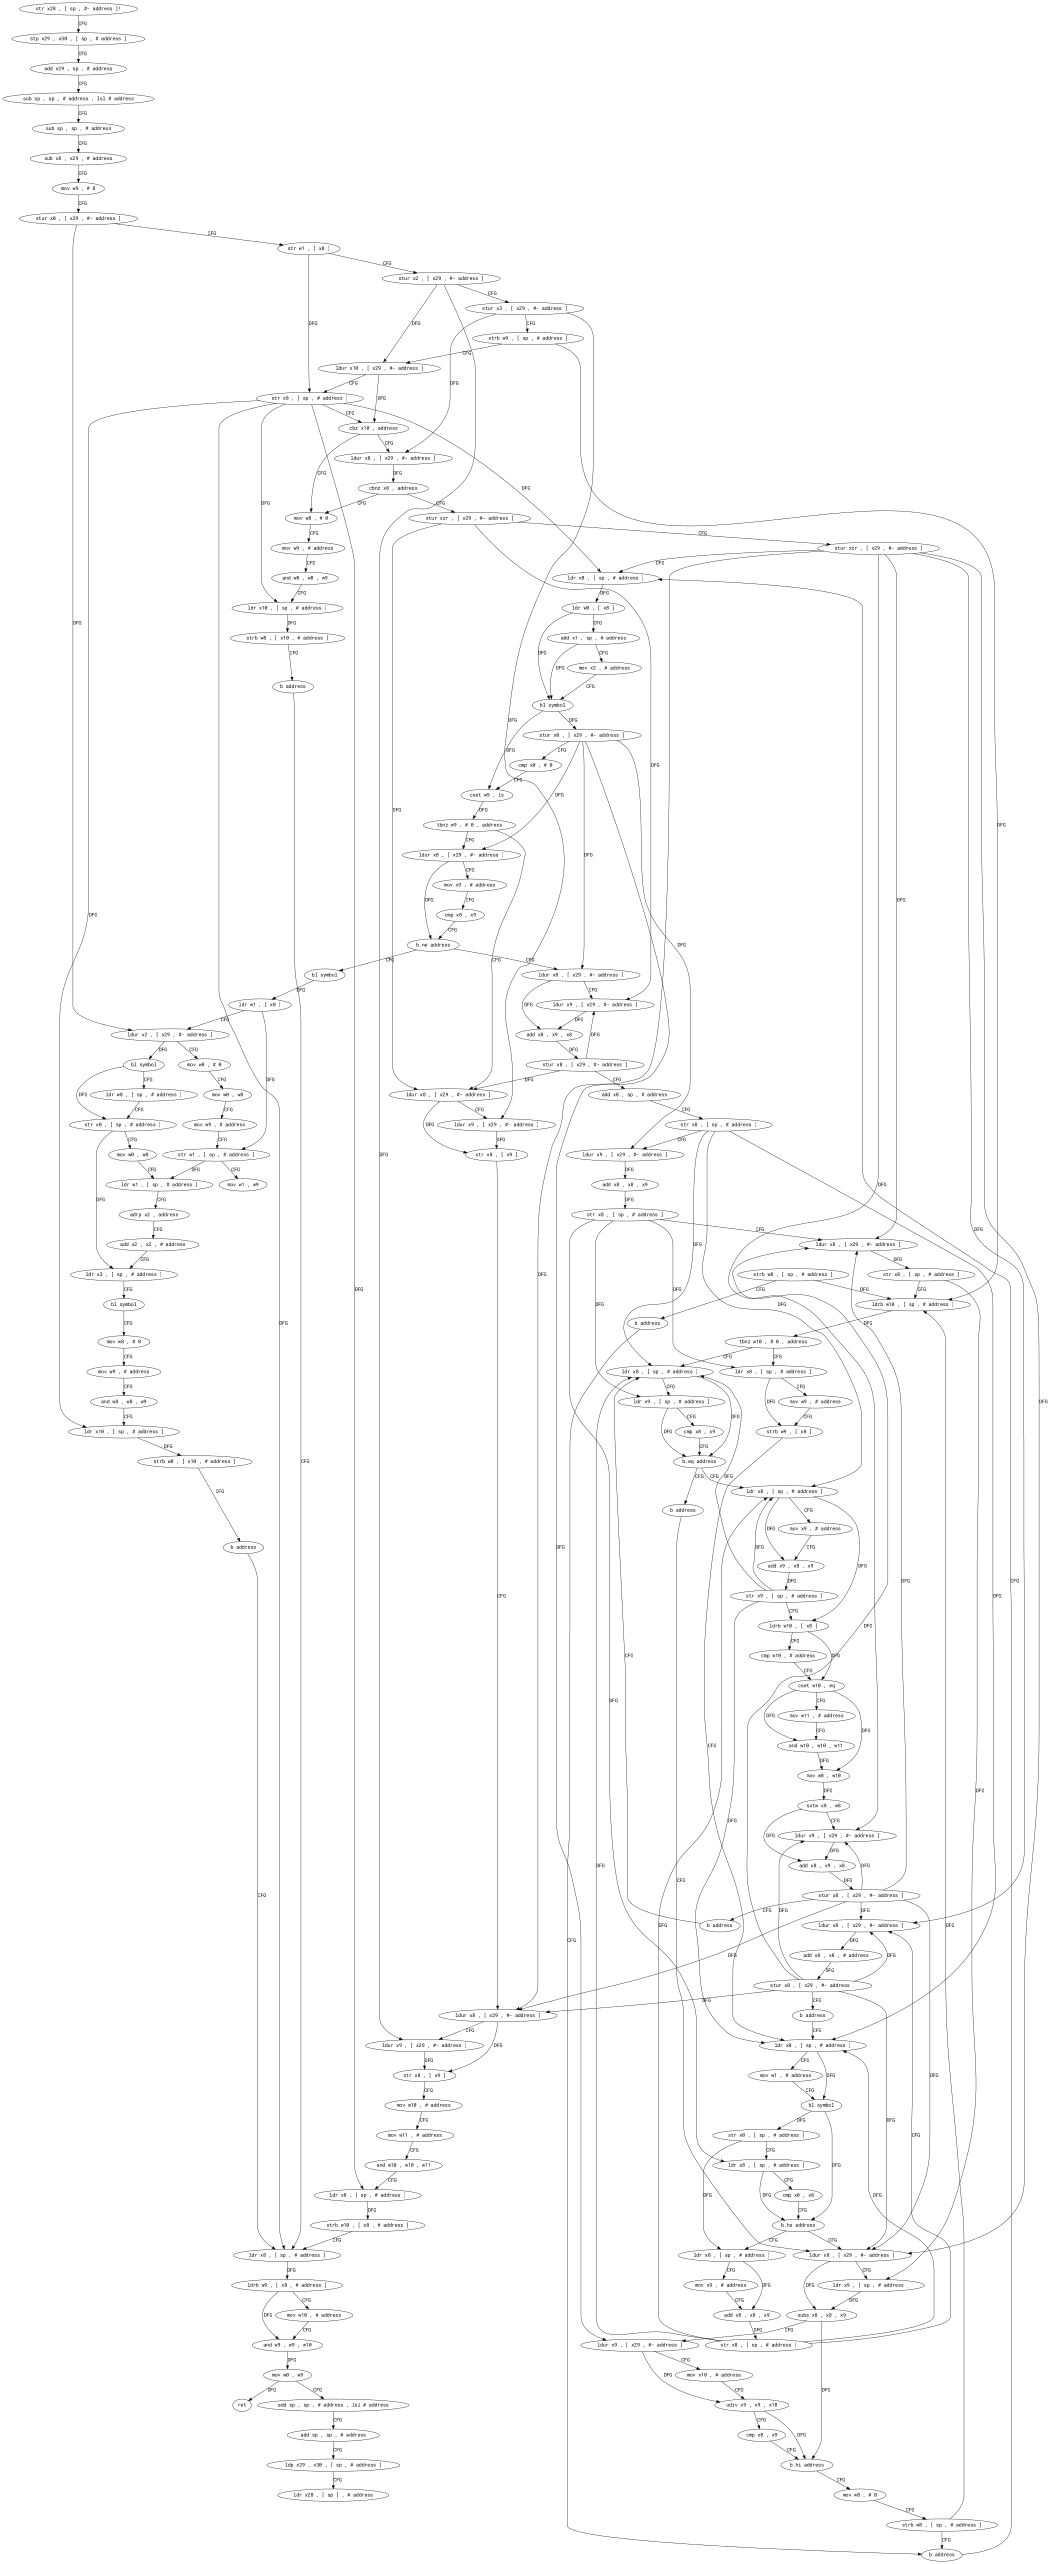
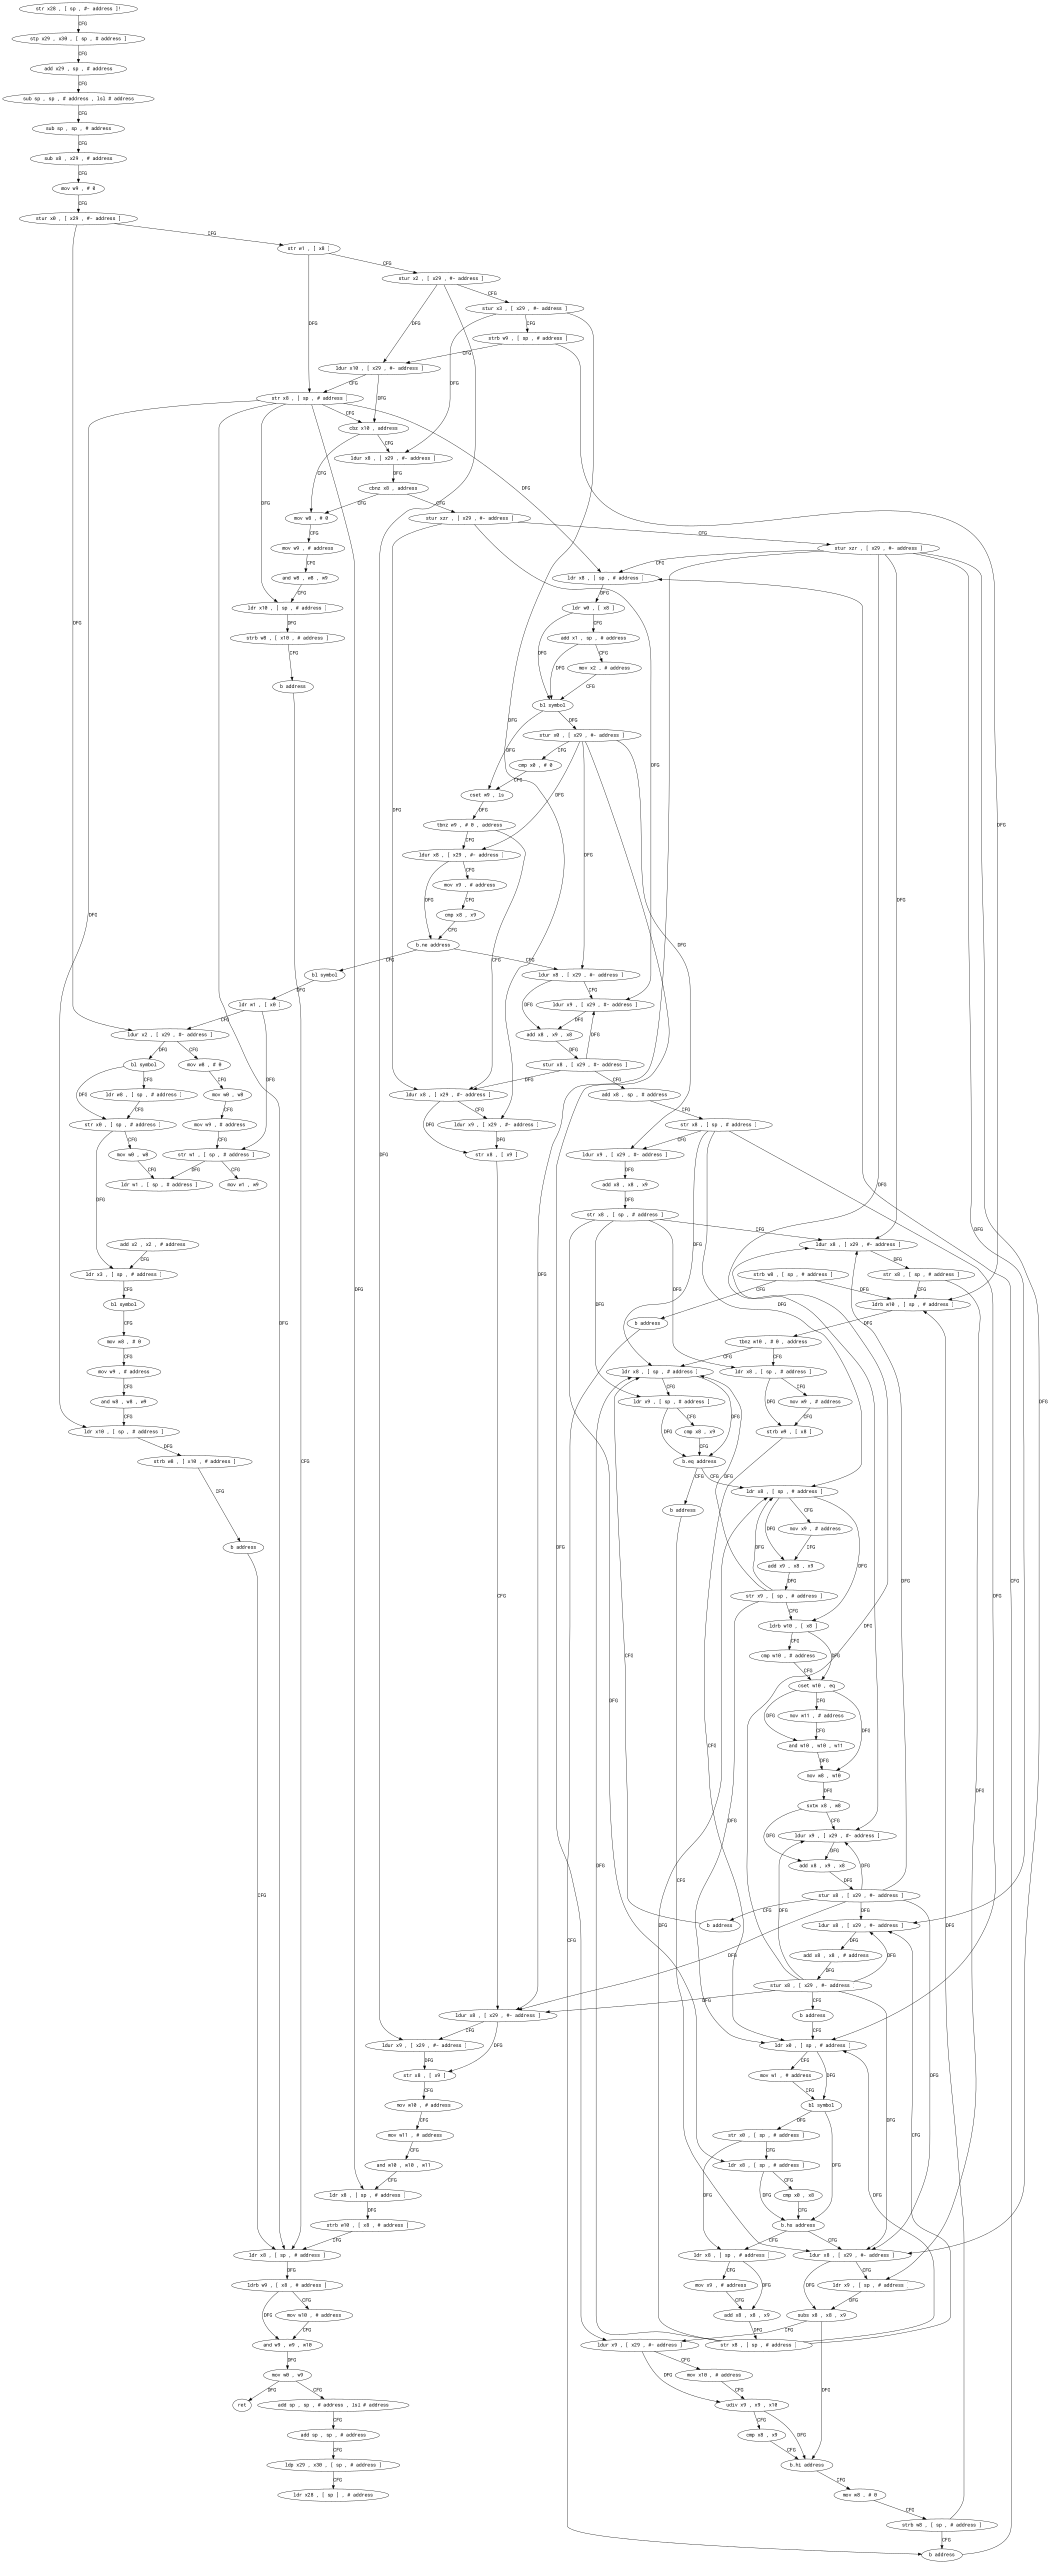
node "adrp x2 , address": removed
